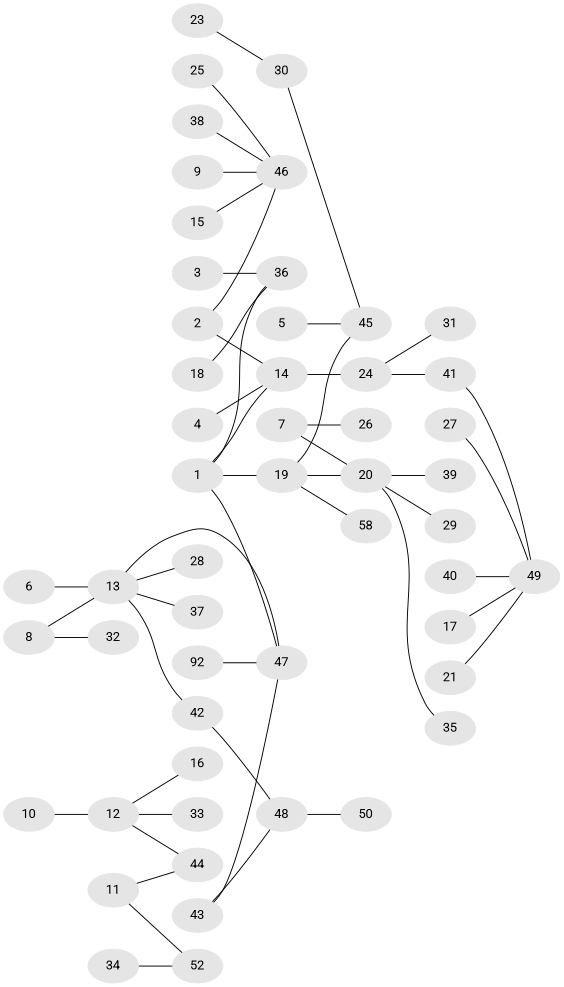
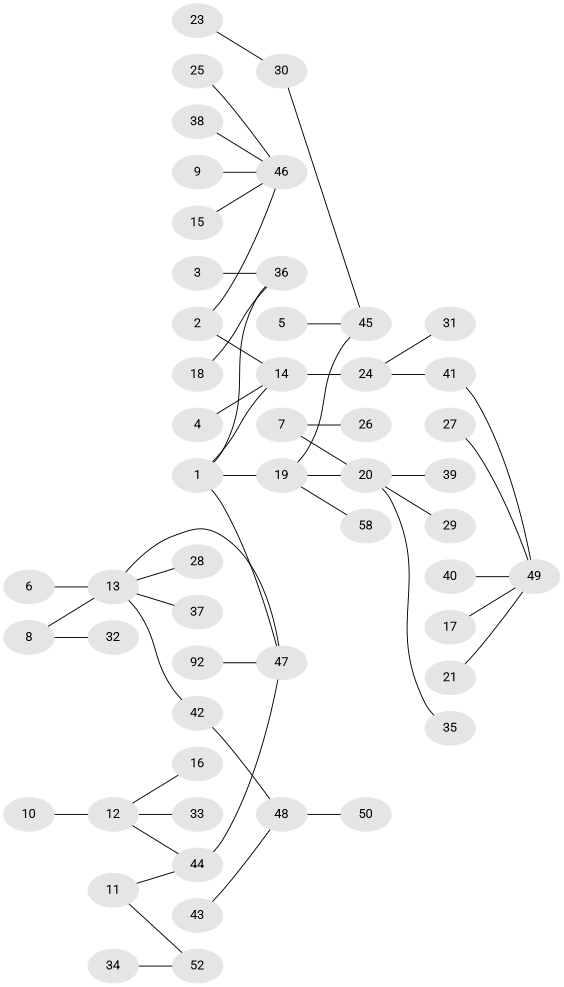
edge "47" -- "43": now "47" -- "44"
